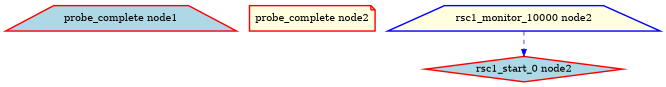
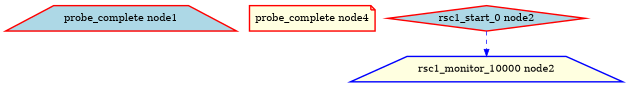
node "probe_complete node2": label "probe_complete node2" -> "probe_complete node4"
edge "rsc1_monitor_10000 node2" -> "rsc1_start_0 node2": reversed
